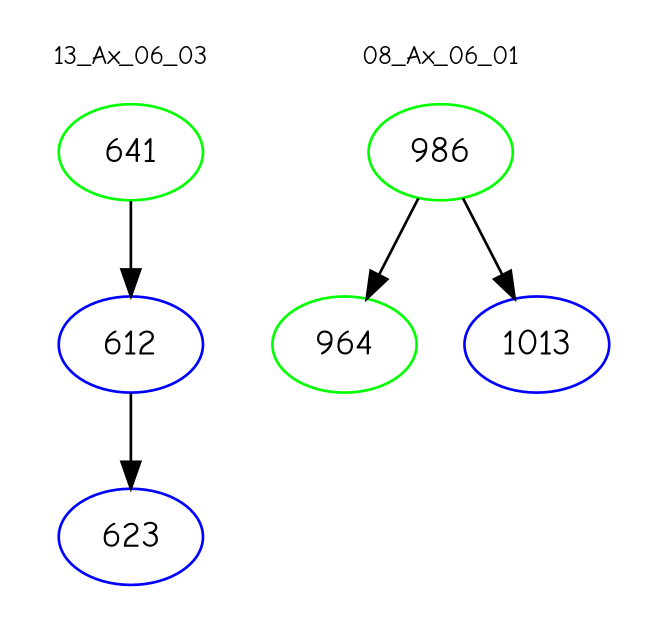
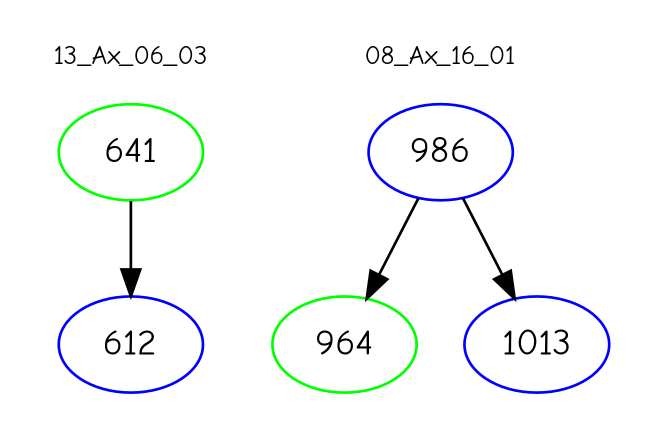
cluster "08_Ax_06_01": label "08_Ax_06_01" -> "08_Ax_16_01"
node "986": color green -> blue
node "623": removed
